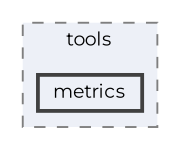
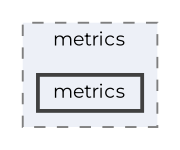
cluster "tools": label "tools" -> "metrics"
